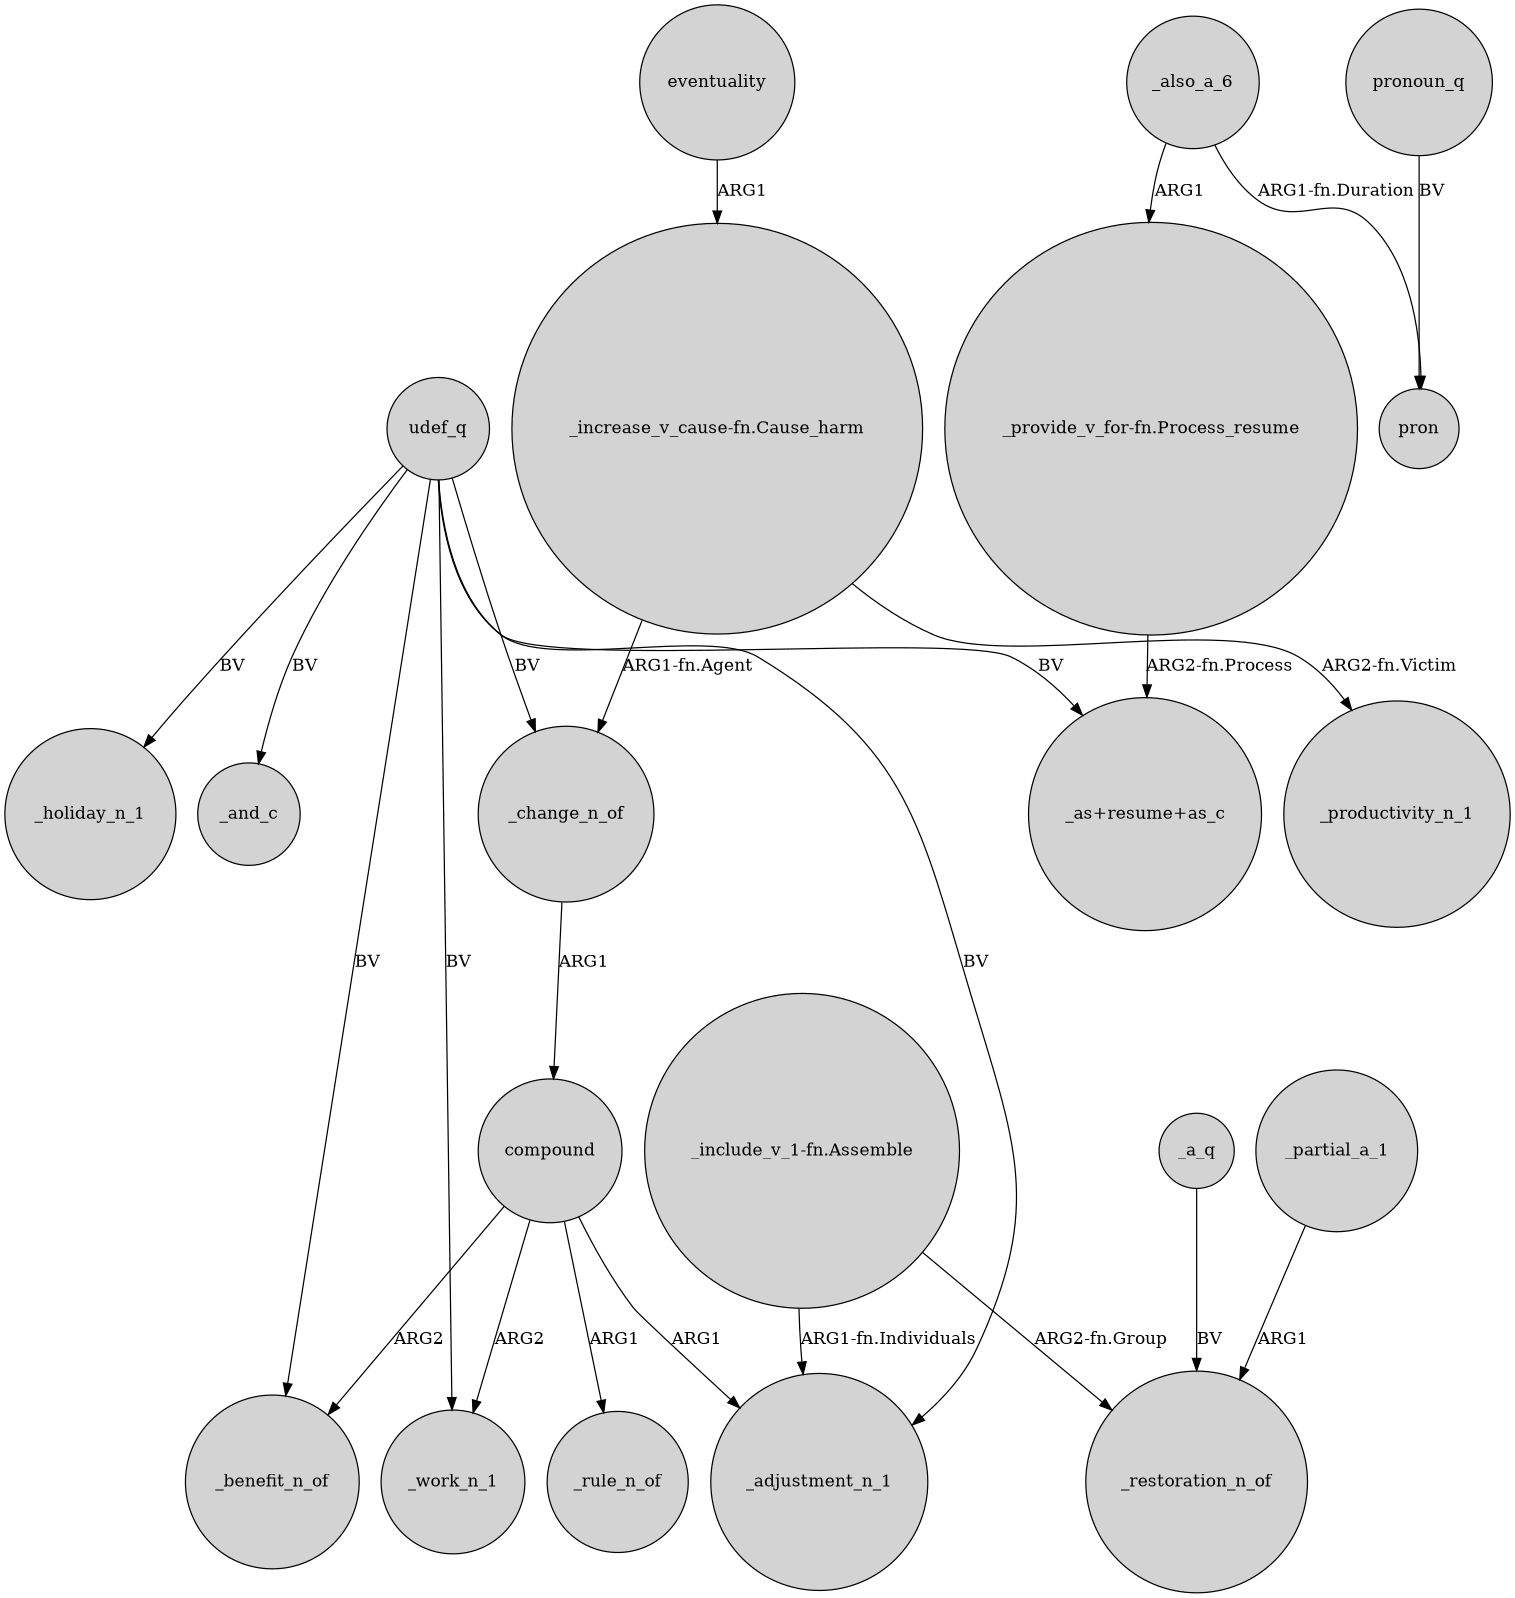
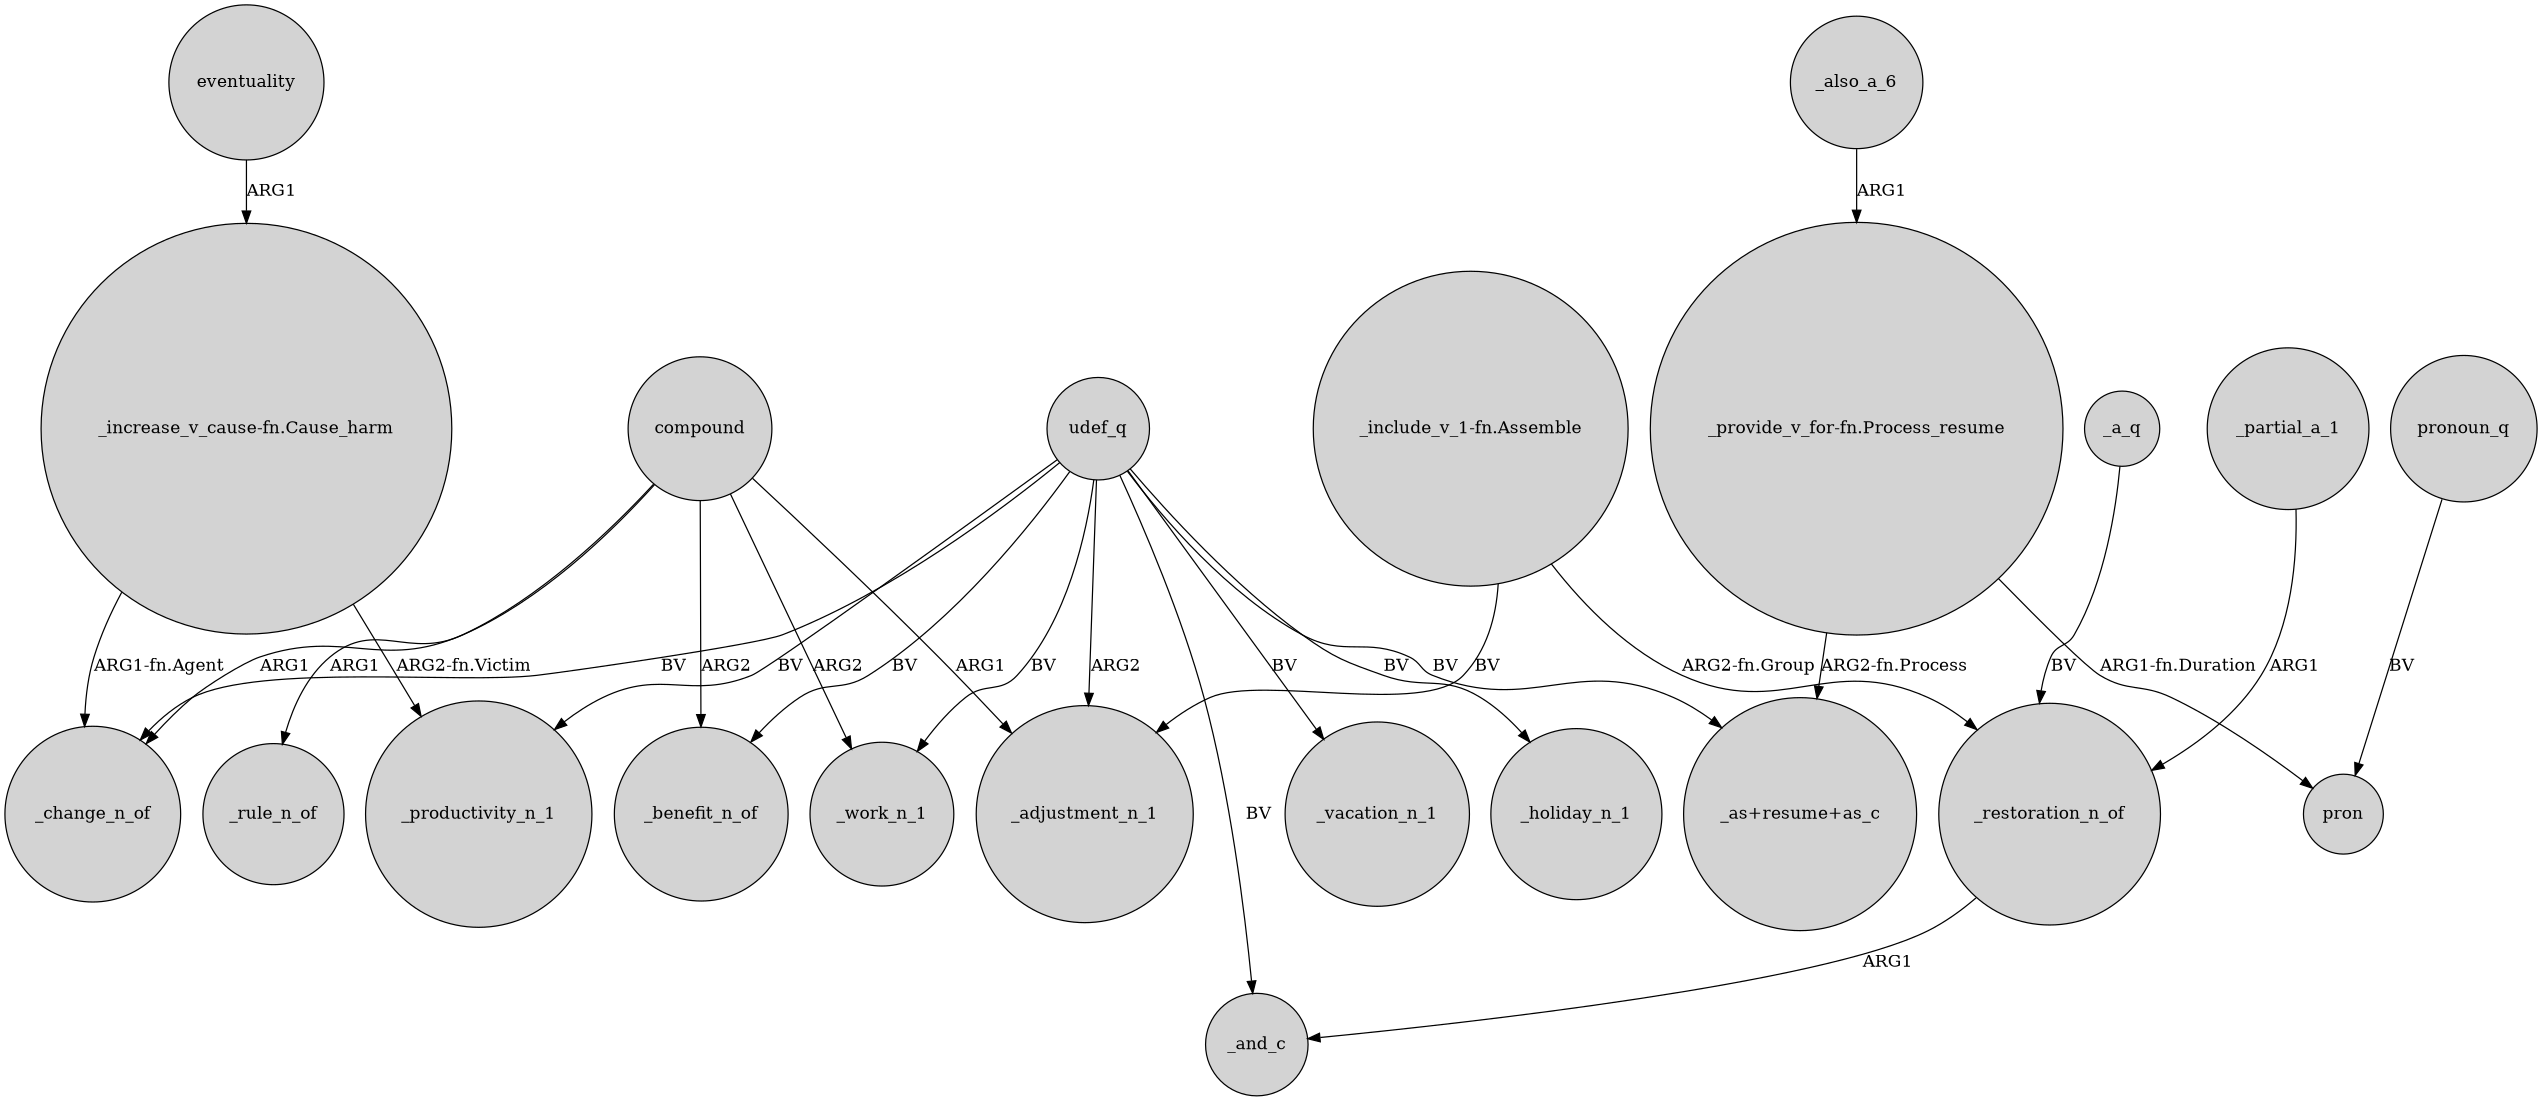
edge "_also_a_6" -> "pron": now "_provide_v_for-fn.Process_resume" -> "pron"
edge "udef_q" -> "_productivity_n_1": added, label "BV"
node "_vacation_n_1": added
edge "udef_q" -> "_adjustment_n_1": label "BV" -> "ARG2"
edge "_change_n_of" -> "compound": reversed
edge "_restoration_n_of" -> "_and_c": added, label "ARG1"
edge "_include_v_1-fn.Assemble" -> "_adjustment_n_1": label "ARG1-fn.Individuals" -> "BV"
